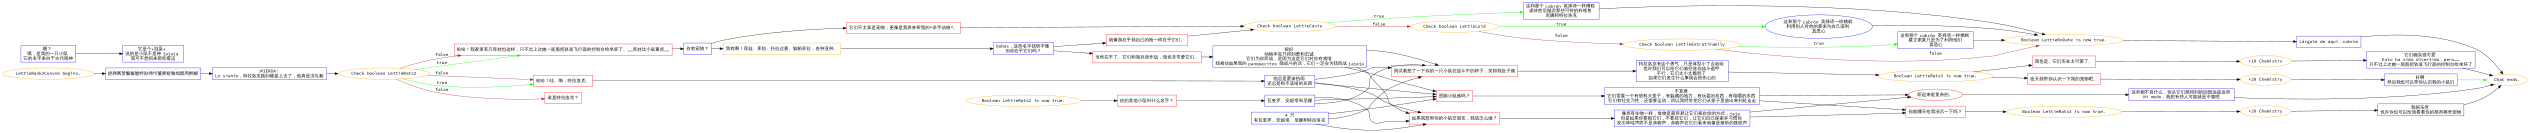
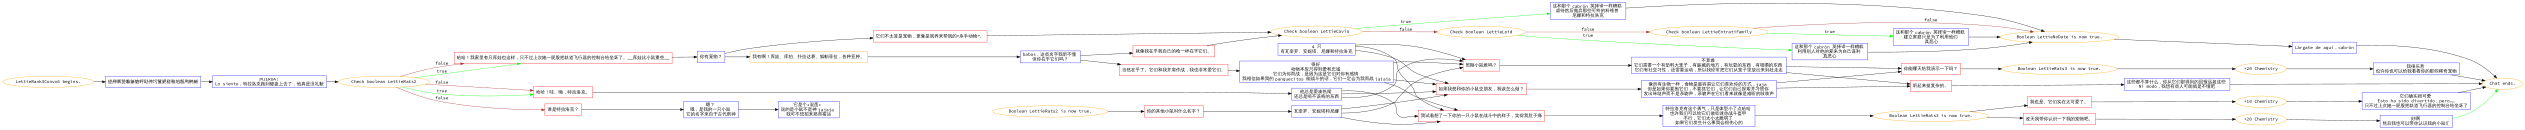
node "这和那个 cabrón 英择谛一样糟糕 利用别人对他的爱来为自己谋利 真恶心": shape ellipse -> box
node "听起来挺复杂的。": shape ellipse -> box
edge "谁是特拉洛克？" -> "嗯？ 哦，是我的一只小鼠 它的名字来自于古代雨神": added
